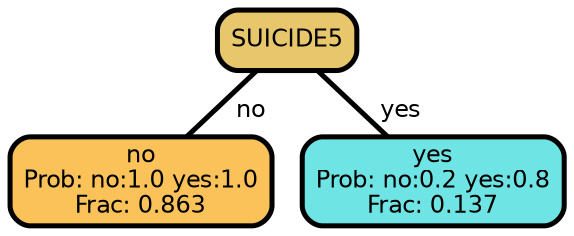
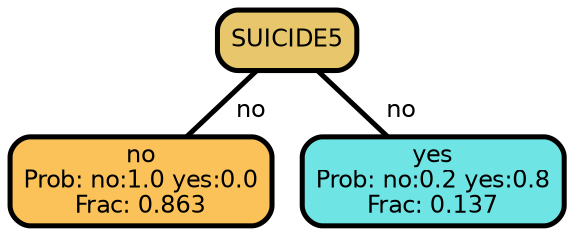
edge "SUICIDE5" -- "yes Prob: no:0.2 yes:0.8 Frac: 0.137": label " yes" -> " no"
node "no Prob: no:1.0 yes:1.0 Frac: 0.863": label "no Prob: no:1.0 yes:1.0 Frac: 0.863" -> "no Prob: no:1.0 yes:0.0 Frac: 0.863"
